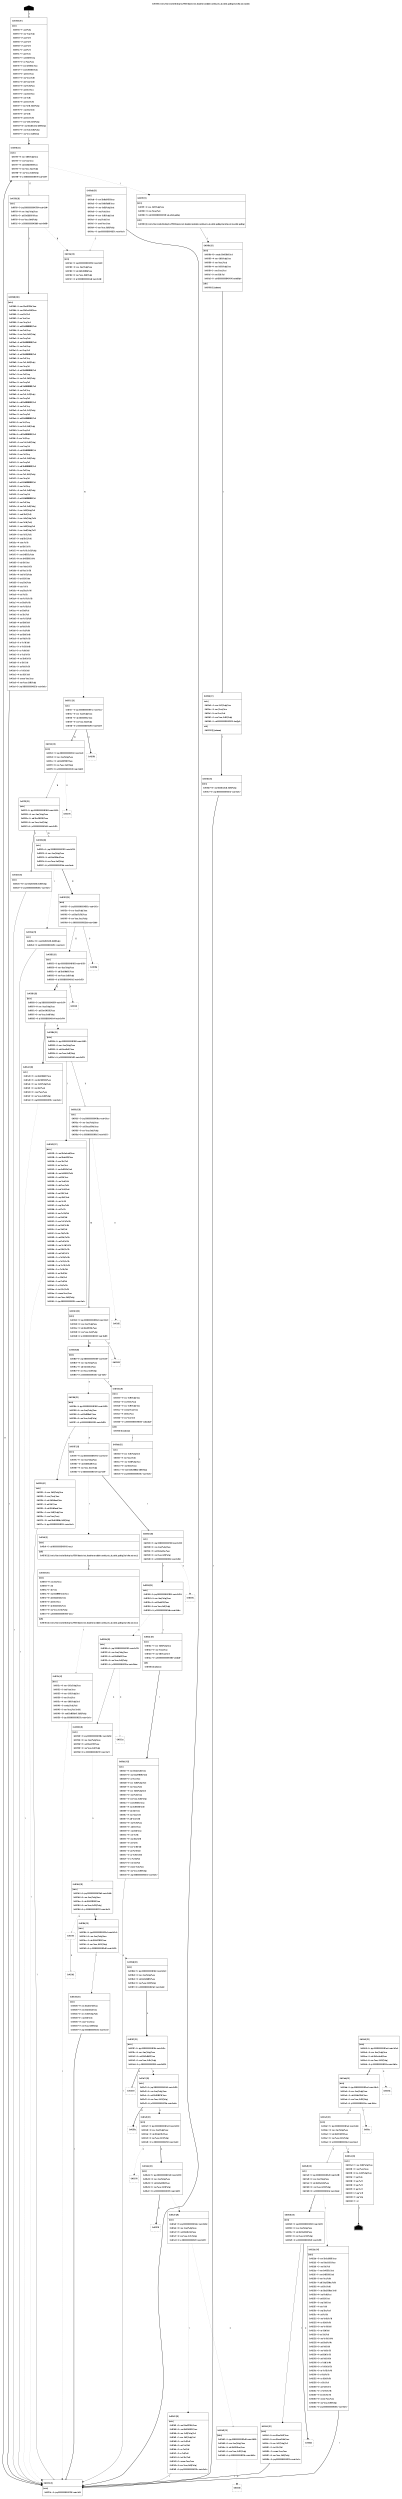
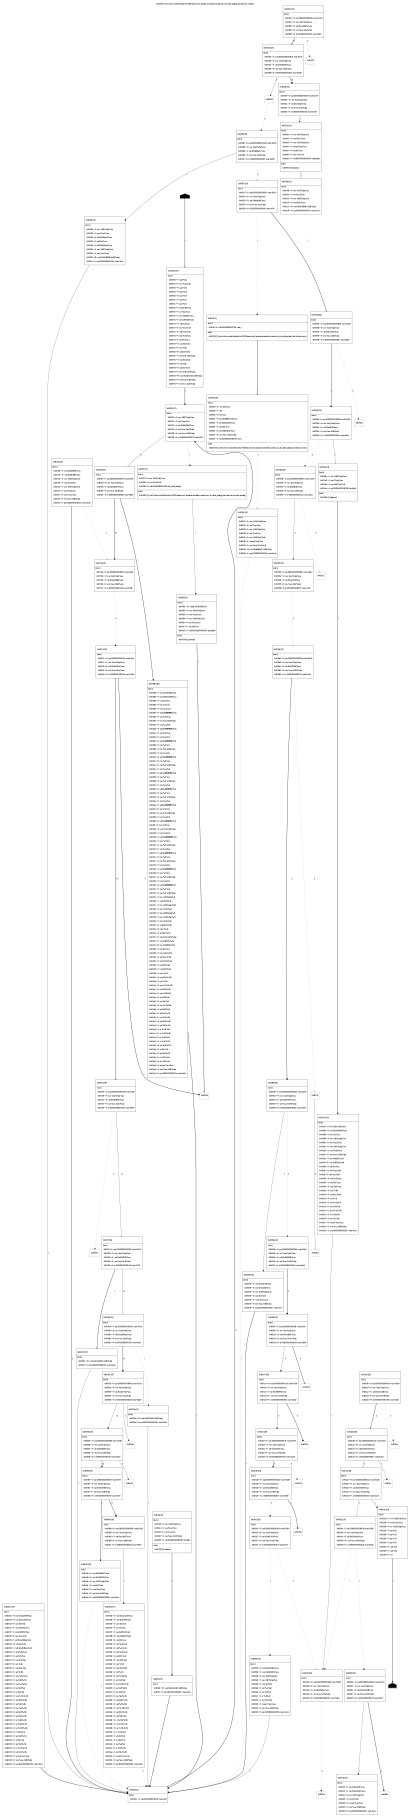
edge "0x40178f [28]" -> "0x4017ab [28]": style dotted -> bold
edge "0x401f8b [29]" -> "0x401fa8 [21]": now "0x401f8b [29]" -> "0x40247d"
edge "0x40186f [28]" -> "0x40188b [28]": style dotted -> bold
edge "0x40188b [28]" -> "0x4018a7 [28]": removed, label "10"
edge "0x4018df [28]" -> "0x4018fb [28]": now "0x402405" -> "0x4018fb [28]"
edge "0x401dcf [102]" -> "0x40251c [5]": now "0x401dcf [102]" -> "0x401a83 [28]"
edge "0x401af3 [28]" -> "0x401b0f [28]": style bold -> dotted
edge "0x401af3 [28]" -> "0x4022de [147]": now "0x401af3 [28]" -> "0x401a83 [28]"
edge "0x401cf4 [30]" -> "0x40251c [5]": removed, label "1"
